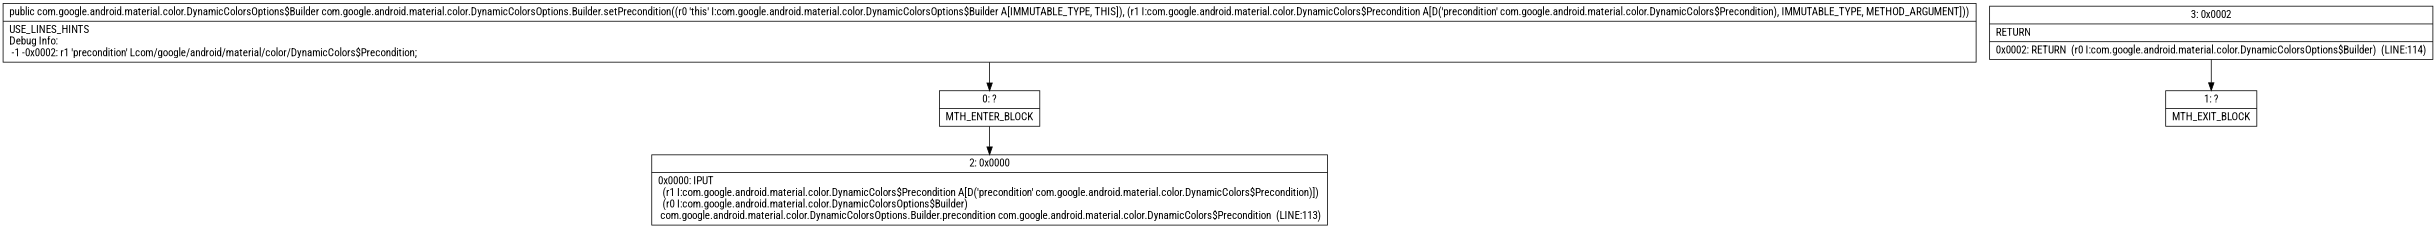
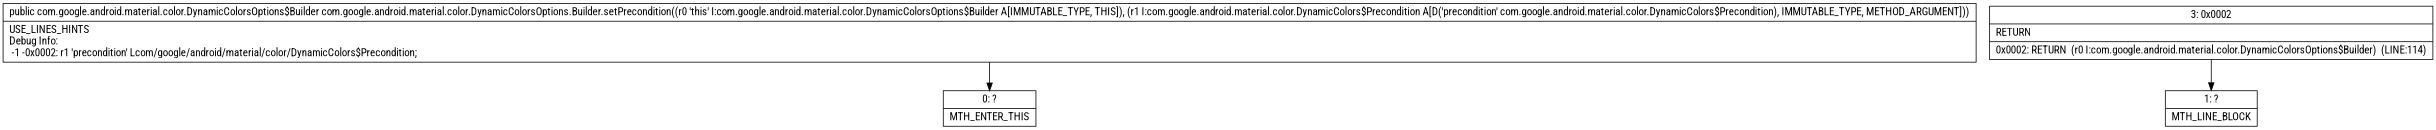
node "0: ?": text "MTH_ENTER_BLOCK" -> "MTH_ENTER_THIS"
node "1: ?": text "MTH_EXIT_BLOCK" -> "MTH_LINE_BLOCK"
node "2: 0x0000": removed
